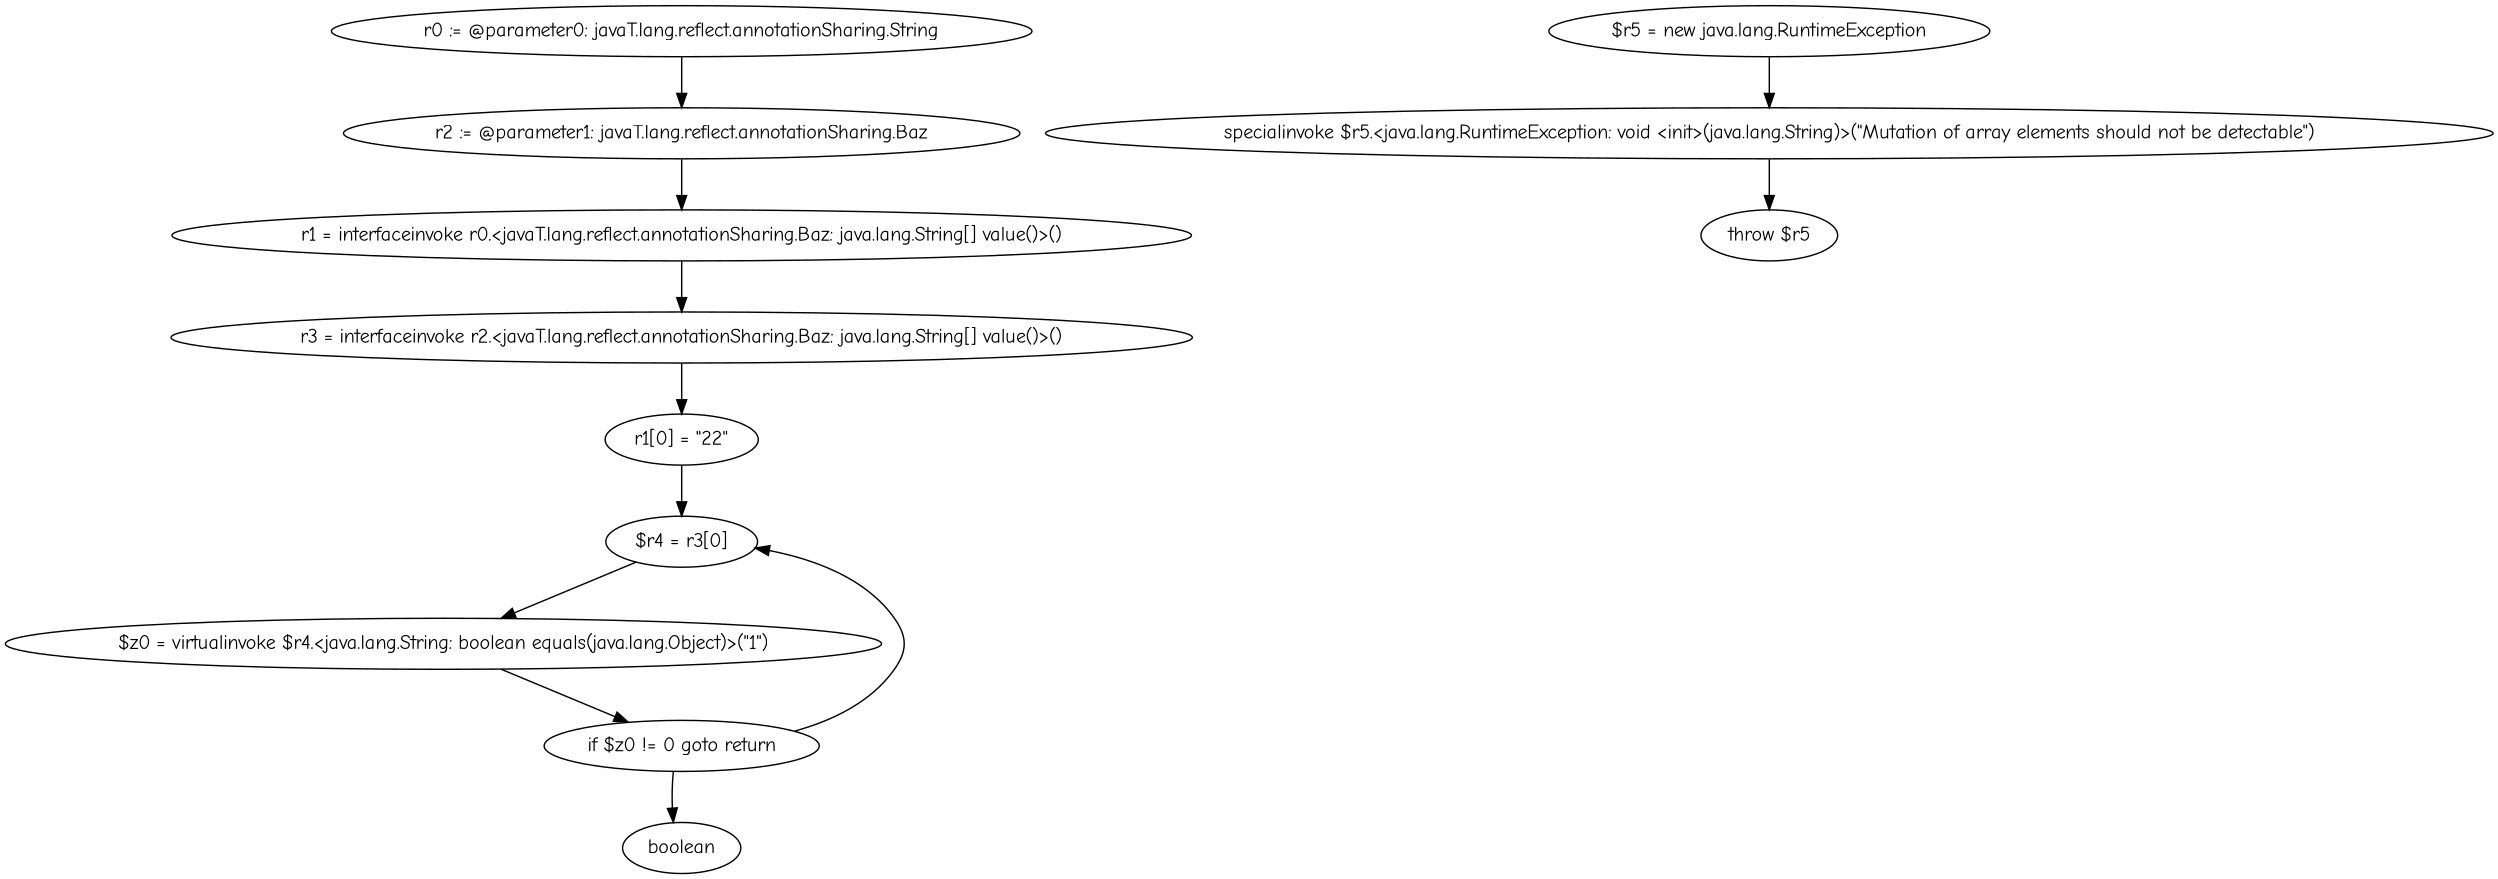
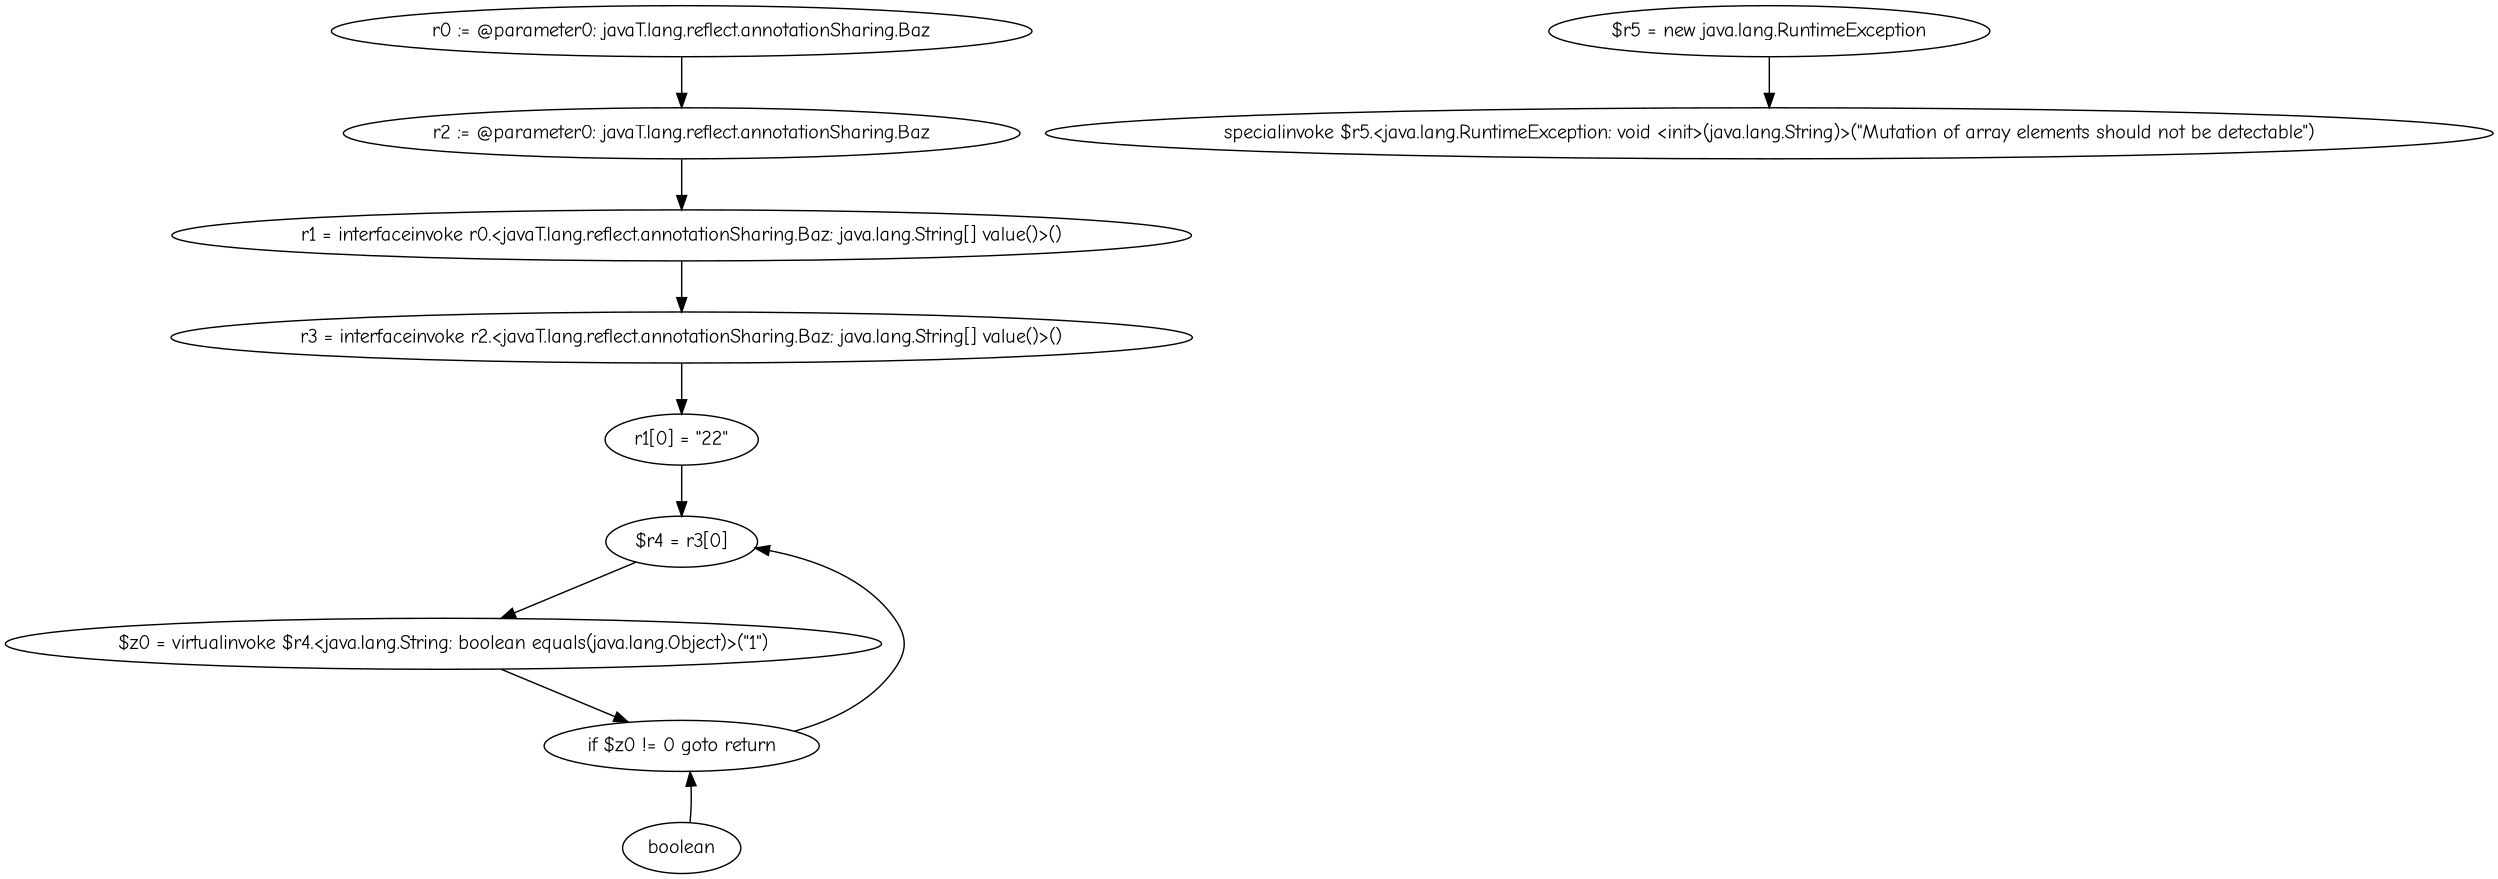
node "r0 := @parameter0: javaT.lang.reflect.annotationSharing.String": label "r0 := @parameter0: javaT.lang.reflect.annotationSharing.String" -> "r0 := @parameter0: javaT.lang.reflect.annotationSharing.Baz"
node "r2 := @parameter1: javaT.lang.reflect.annotationSharing.Baz": label "r2 := @parameter1: javaT.lang.reflect.annotationSharing.Baz" -> "r2 := @parameter0: javaT.lang.reflect.annotationSharing.Baz"
node "throw $r5": removed
edge "if $z0 != 0 goto return" -> "boolean": reversed
